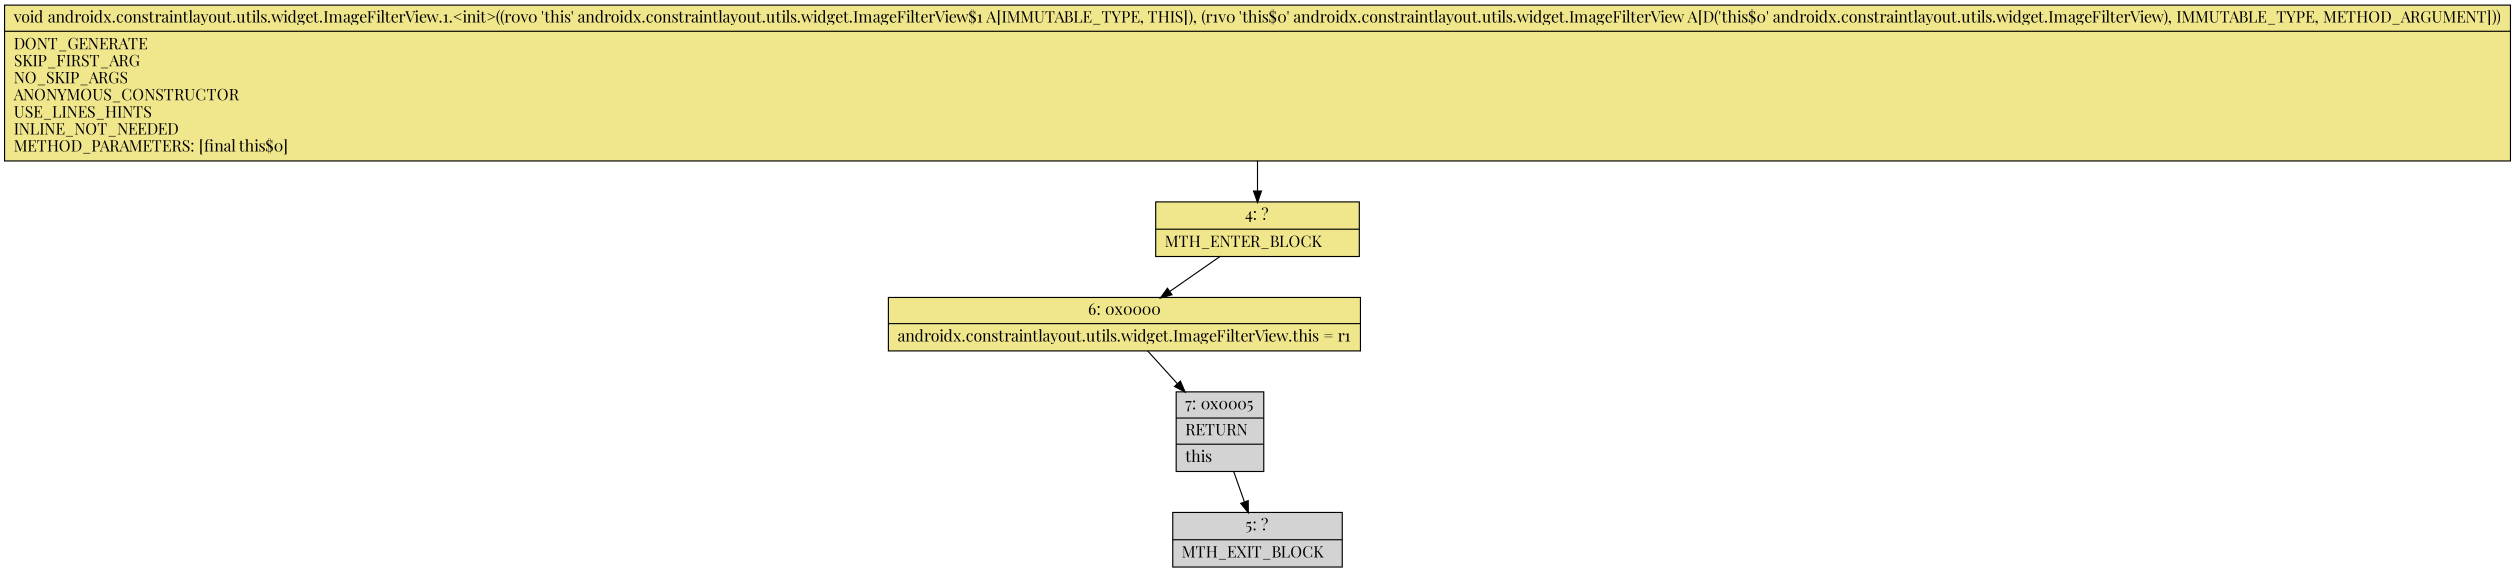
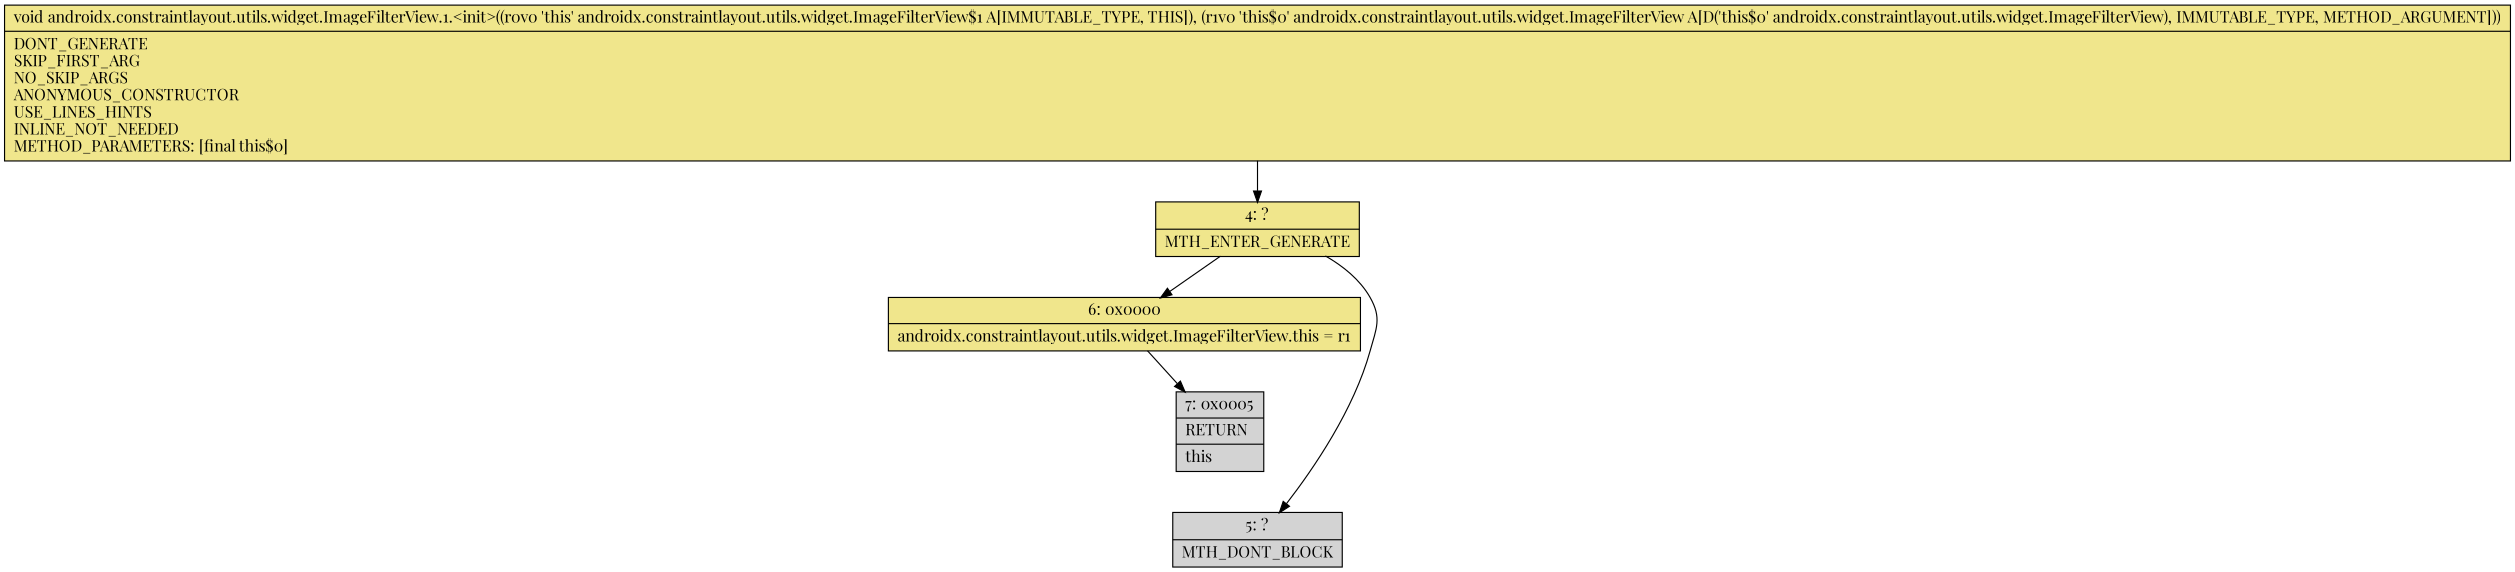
node "4: ?": text "MTH_ENTER_BLOCK" -> "MTH_ENTER_GENERATE"
edge "7: 0x0005" -> "5: ?": now "4: ?" -> "5: ?"
node "5: ?": text "MTH_EXIT_BLOCK" -> "MTH_DONT_BLOCK"
